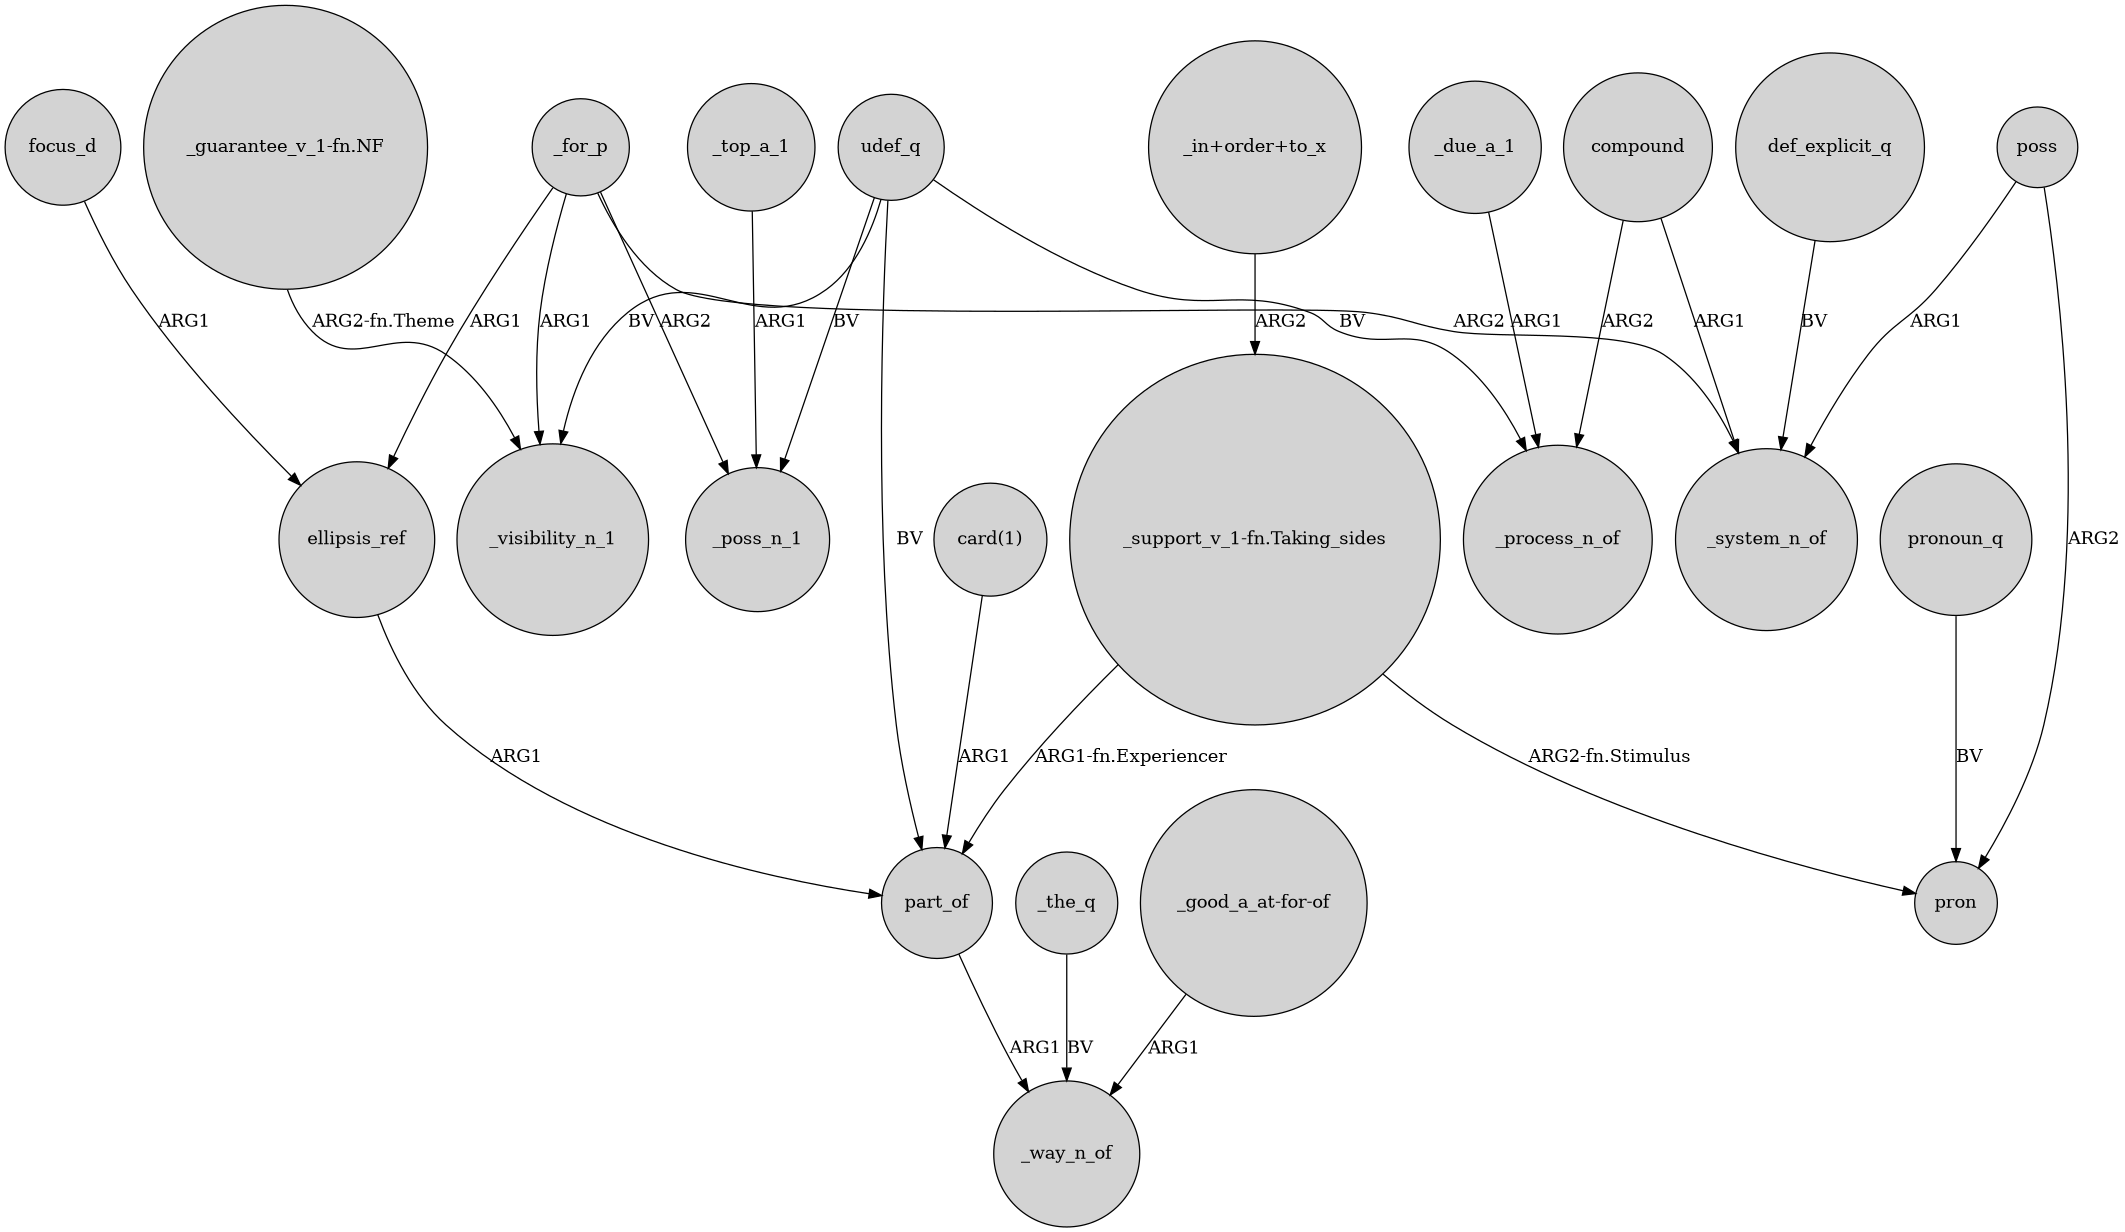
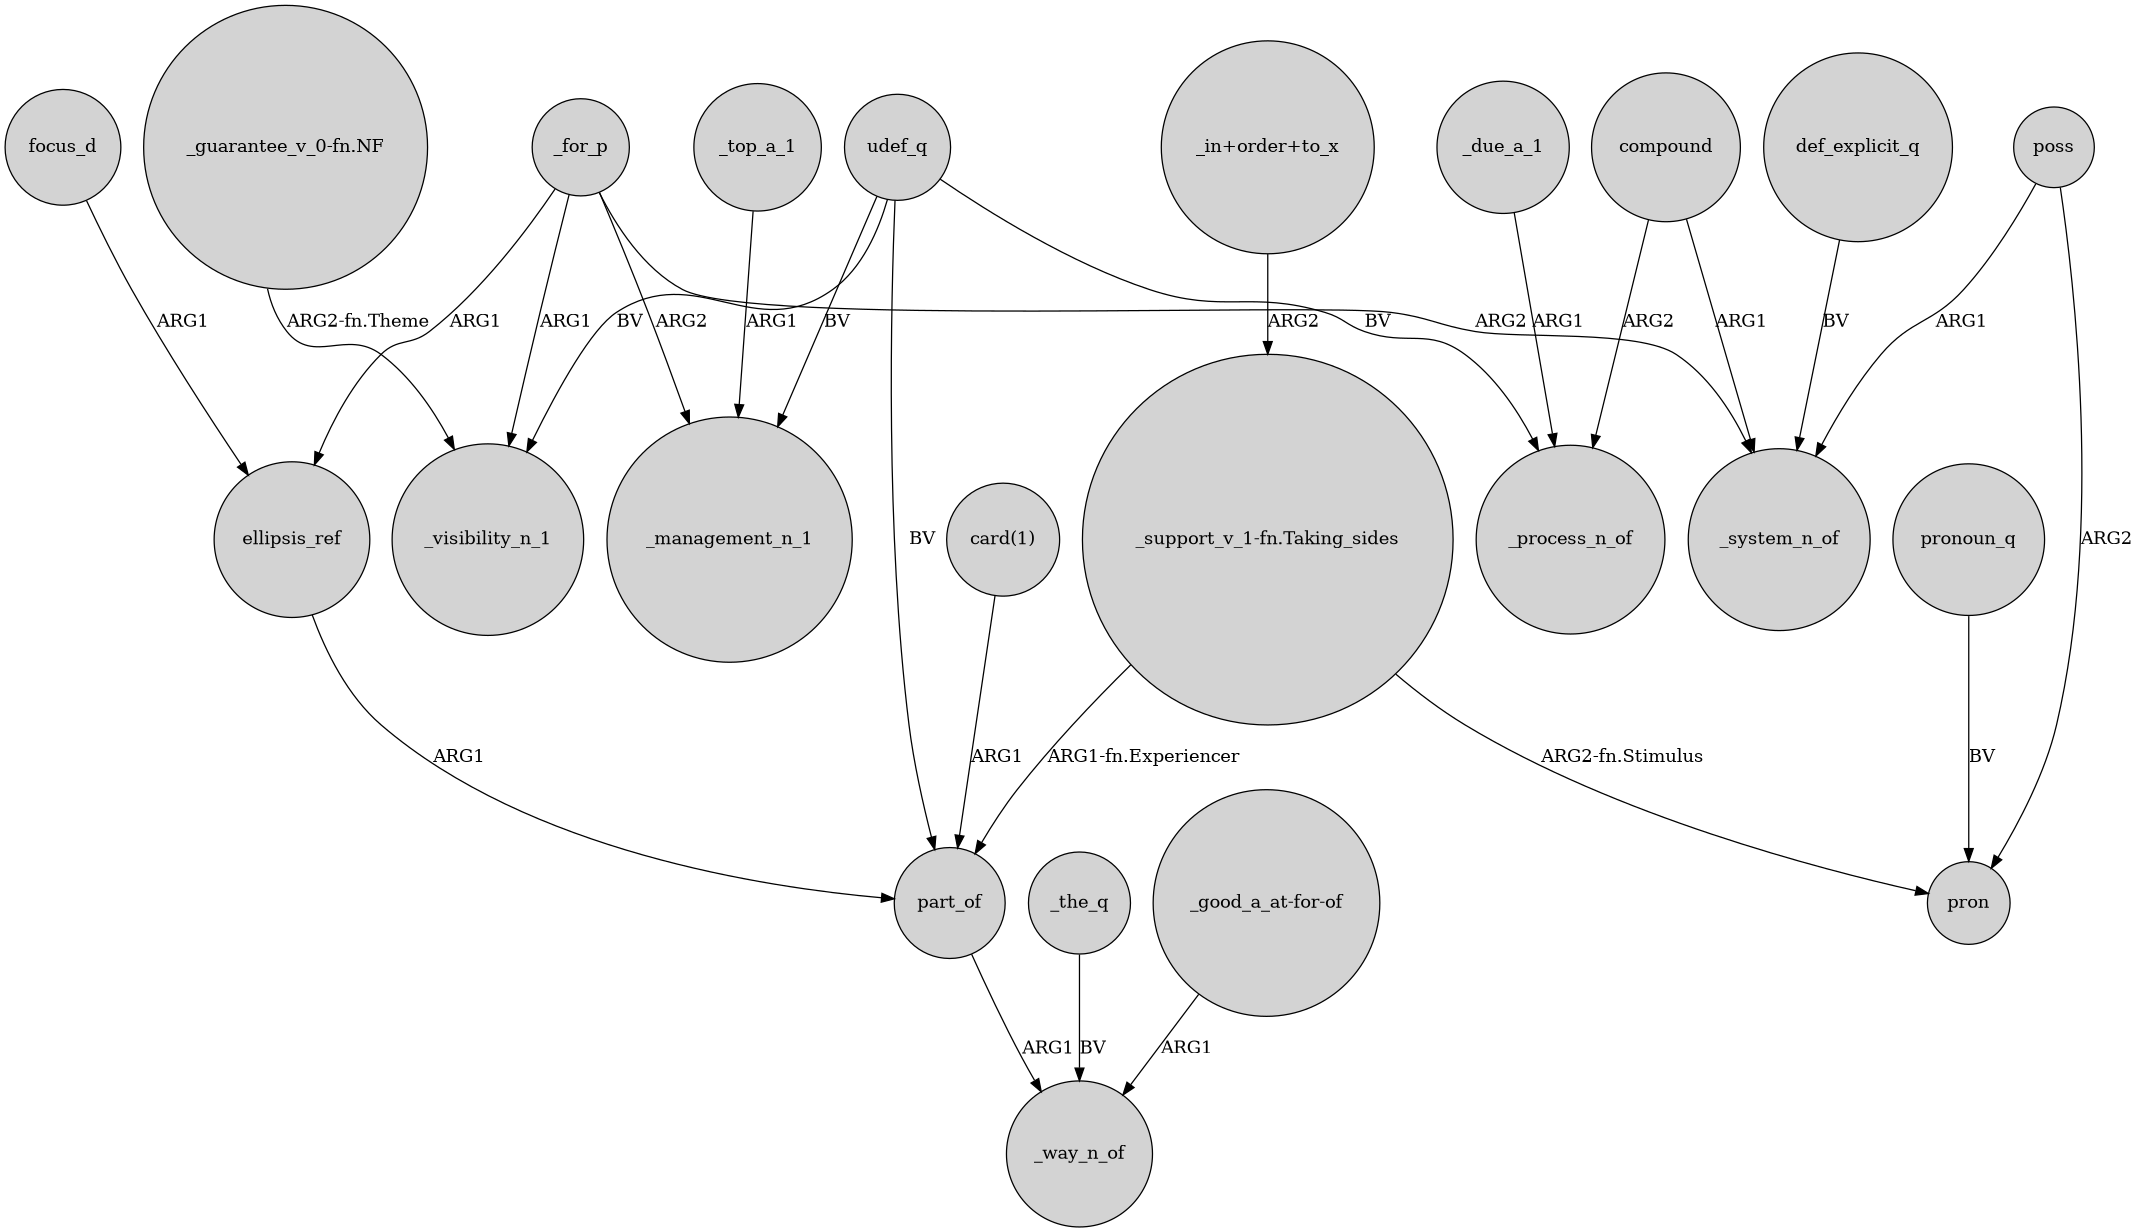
node "_guarantee_v_1-fn.NF": label "_guarantee_v_1-fn.NF" -> "_guarantee_v_0-fn.NF"
node "_poss_n_1": label "_poss_n_1" -> "_management_n_1"
